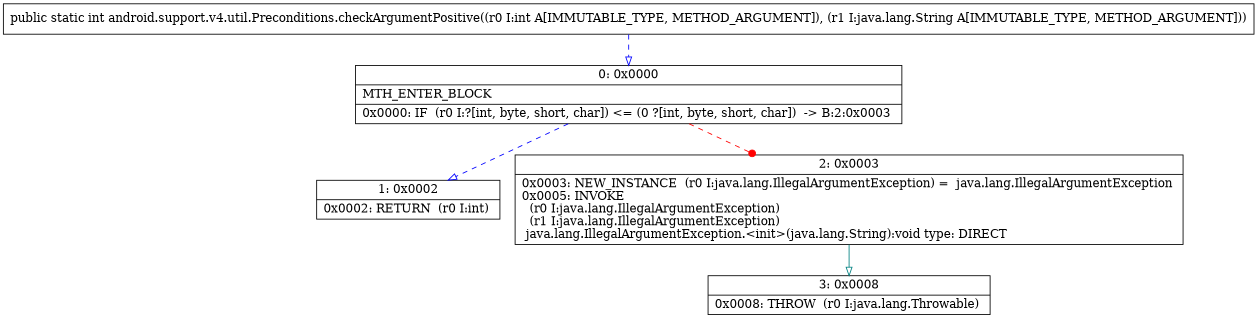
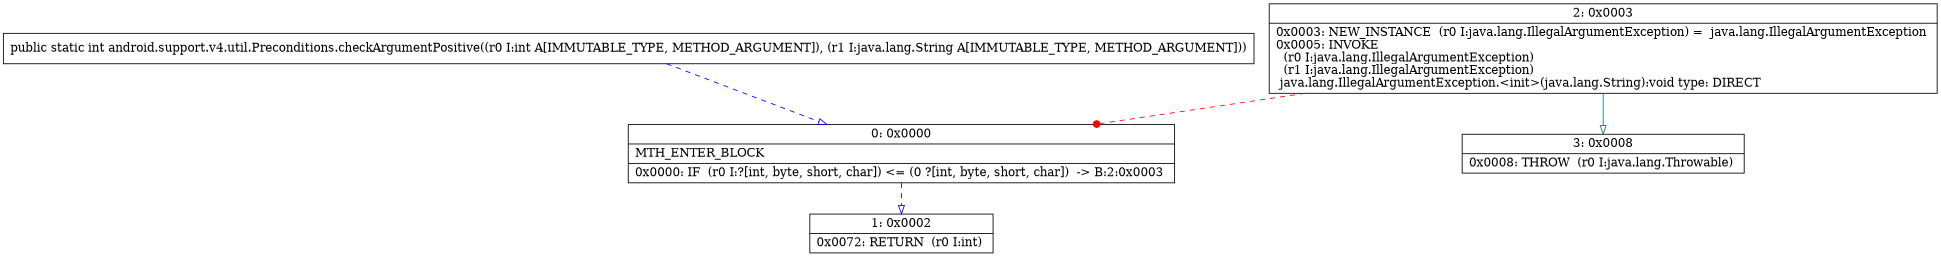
edge "0: 0x0000" -> "2: 0x0003": reversed
node "1: 0x0002": text "0x0002: RETURN  (r0 I:int)" -> "0x0072: RETURN  (r0 I:int)"
